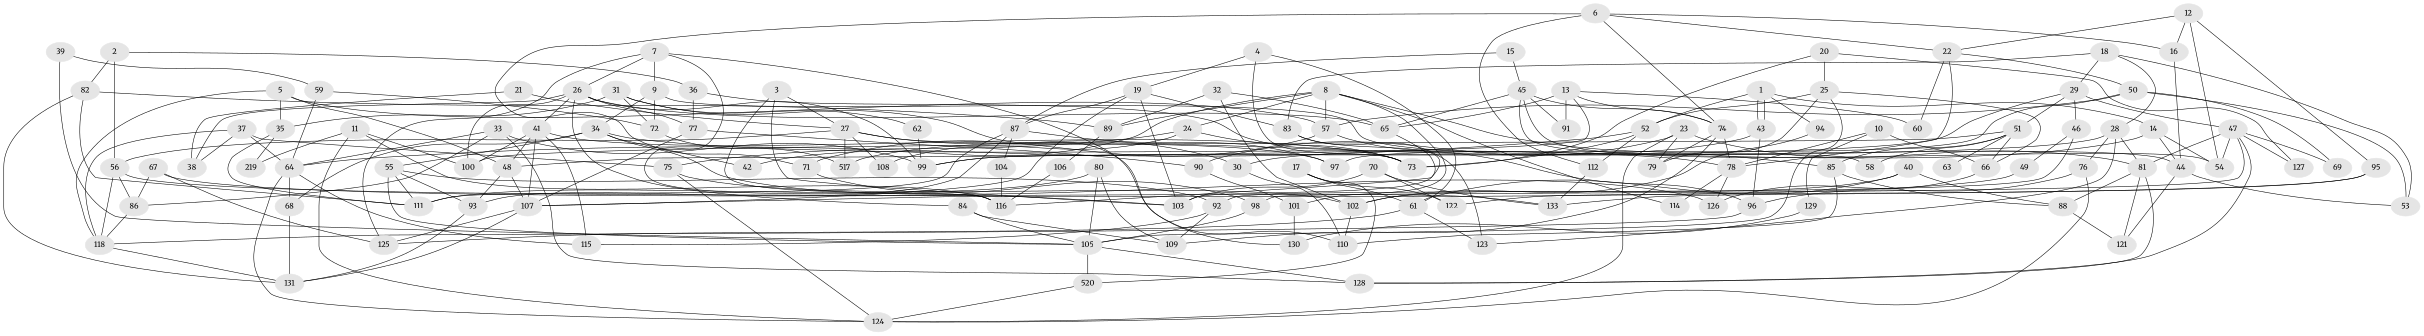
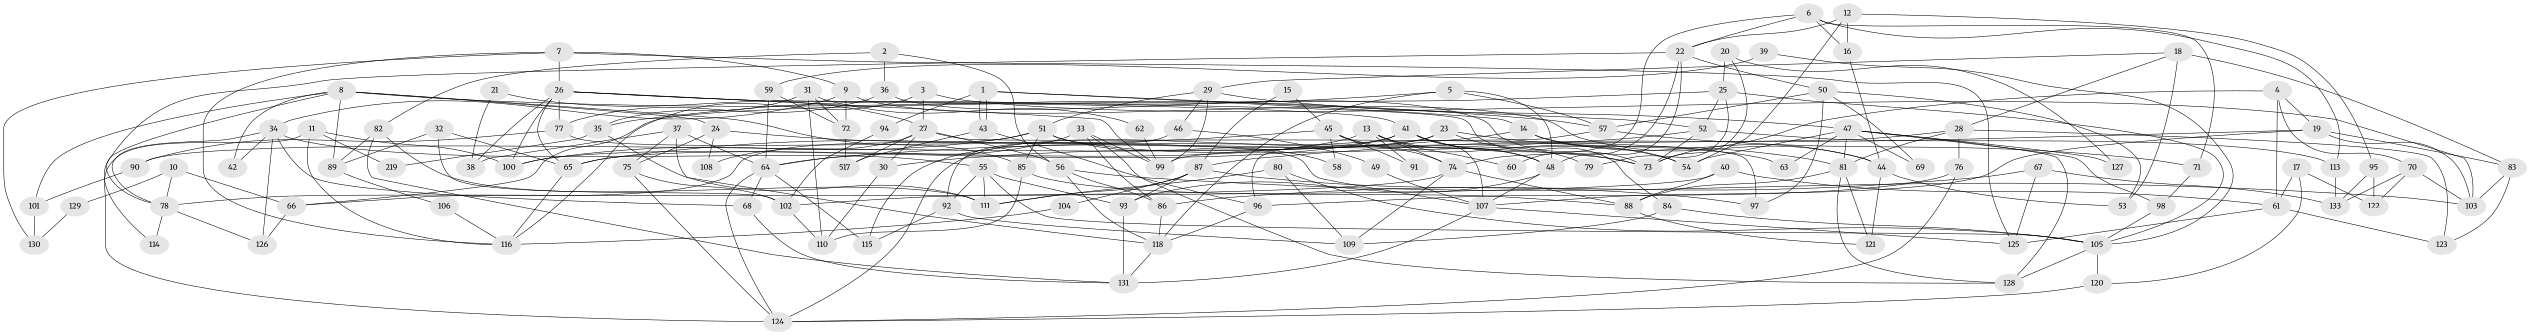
edge "22" -- "48": added
edge "74" -- "79": now "74" -- "88"
edge "47" -- "63": added
edge "4" -- "70": added
node "112": label "112" -> "113"
node "520": label "520" -> "120"
